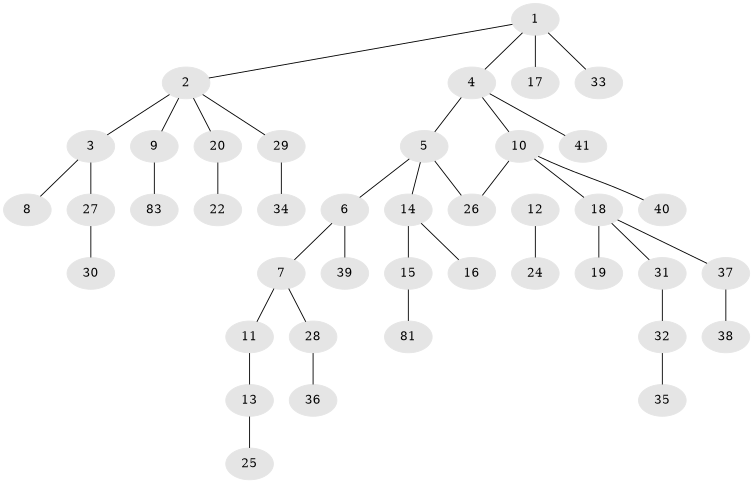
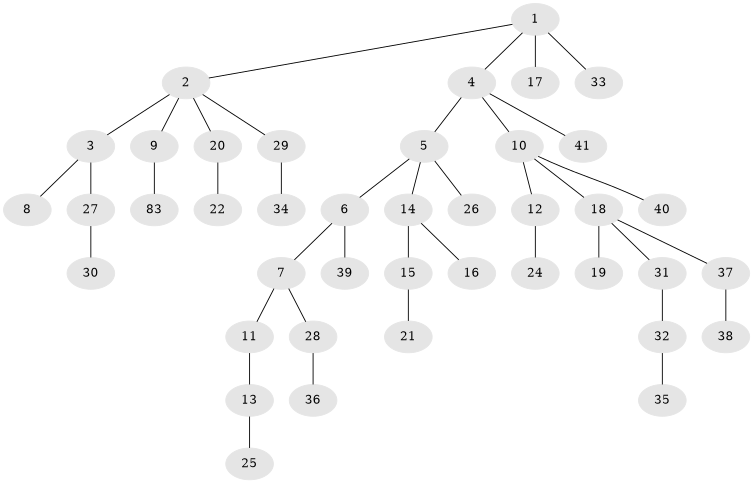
edge "10" -- "26": now "10" -- "12"
node "81": label "81" -> "21"
